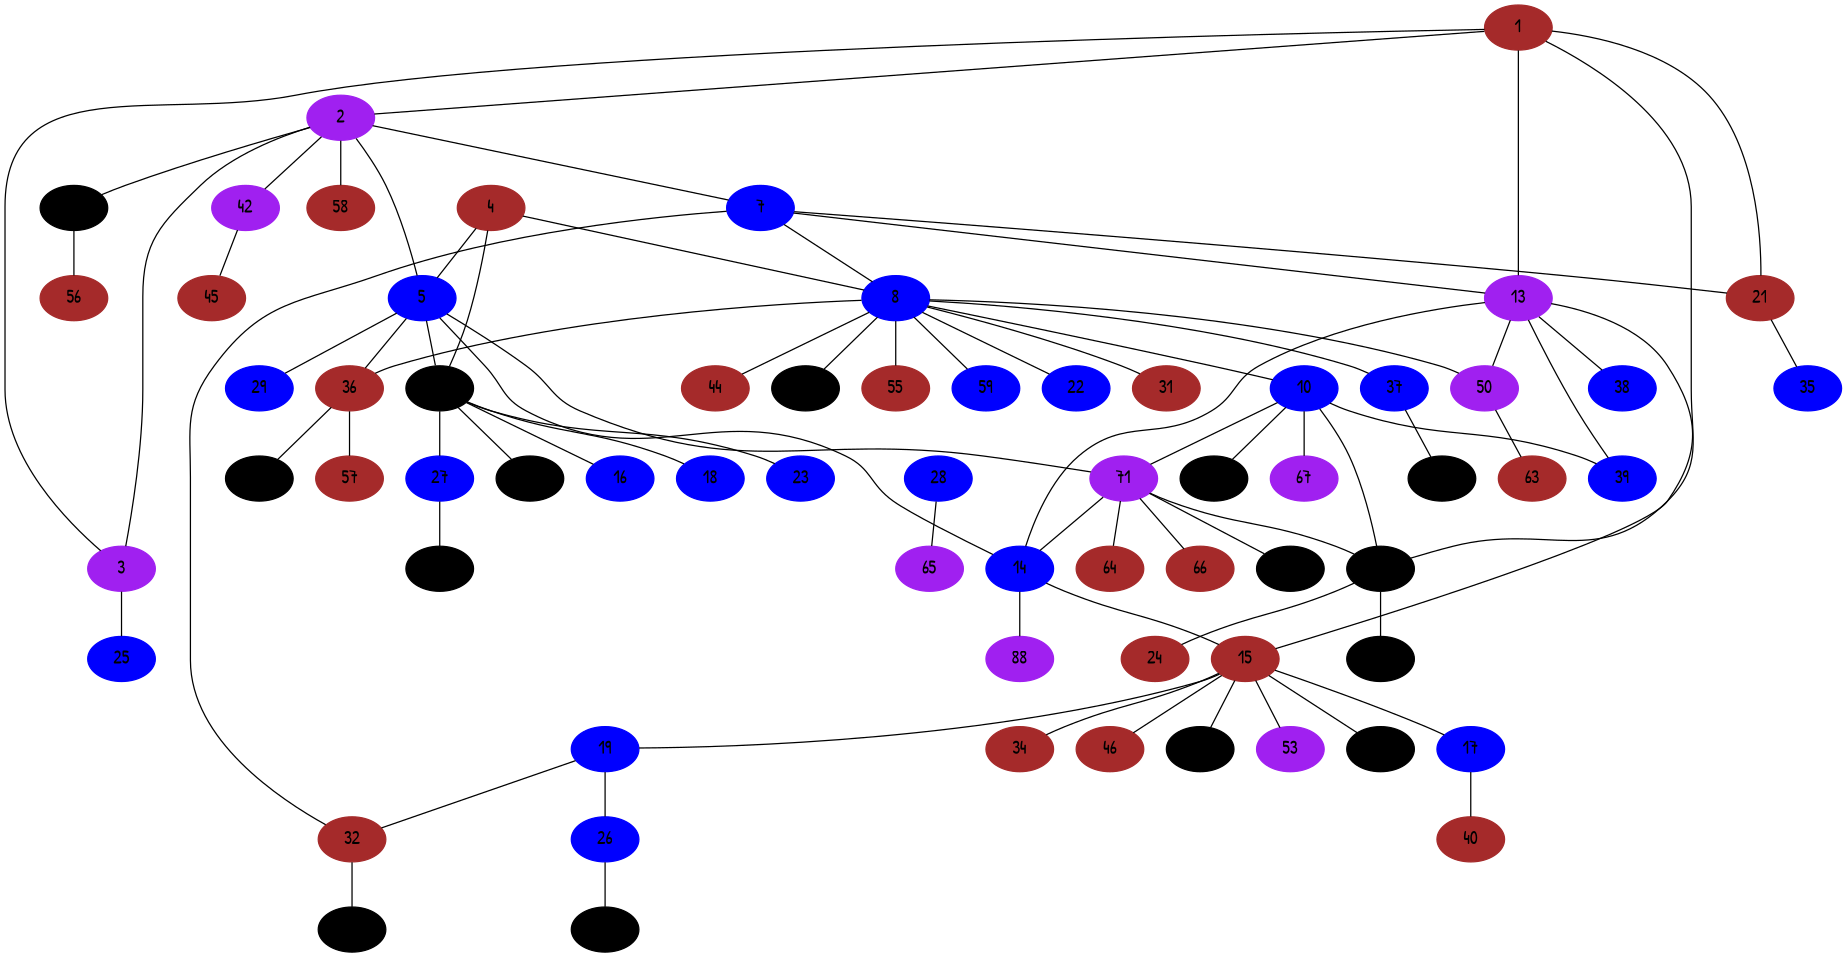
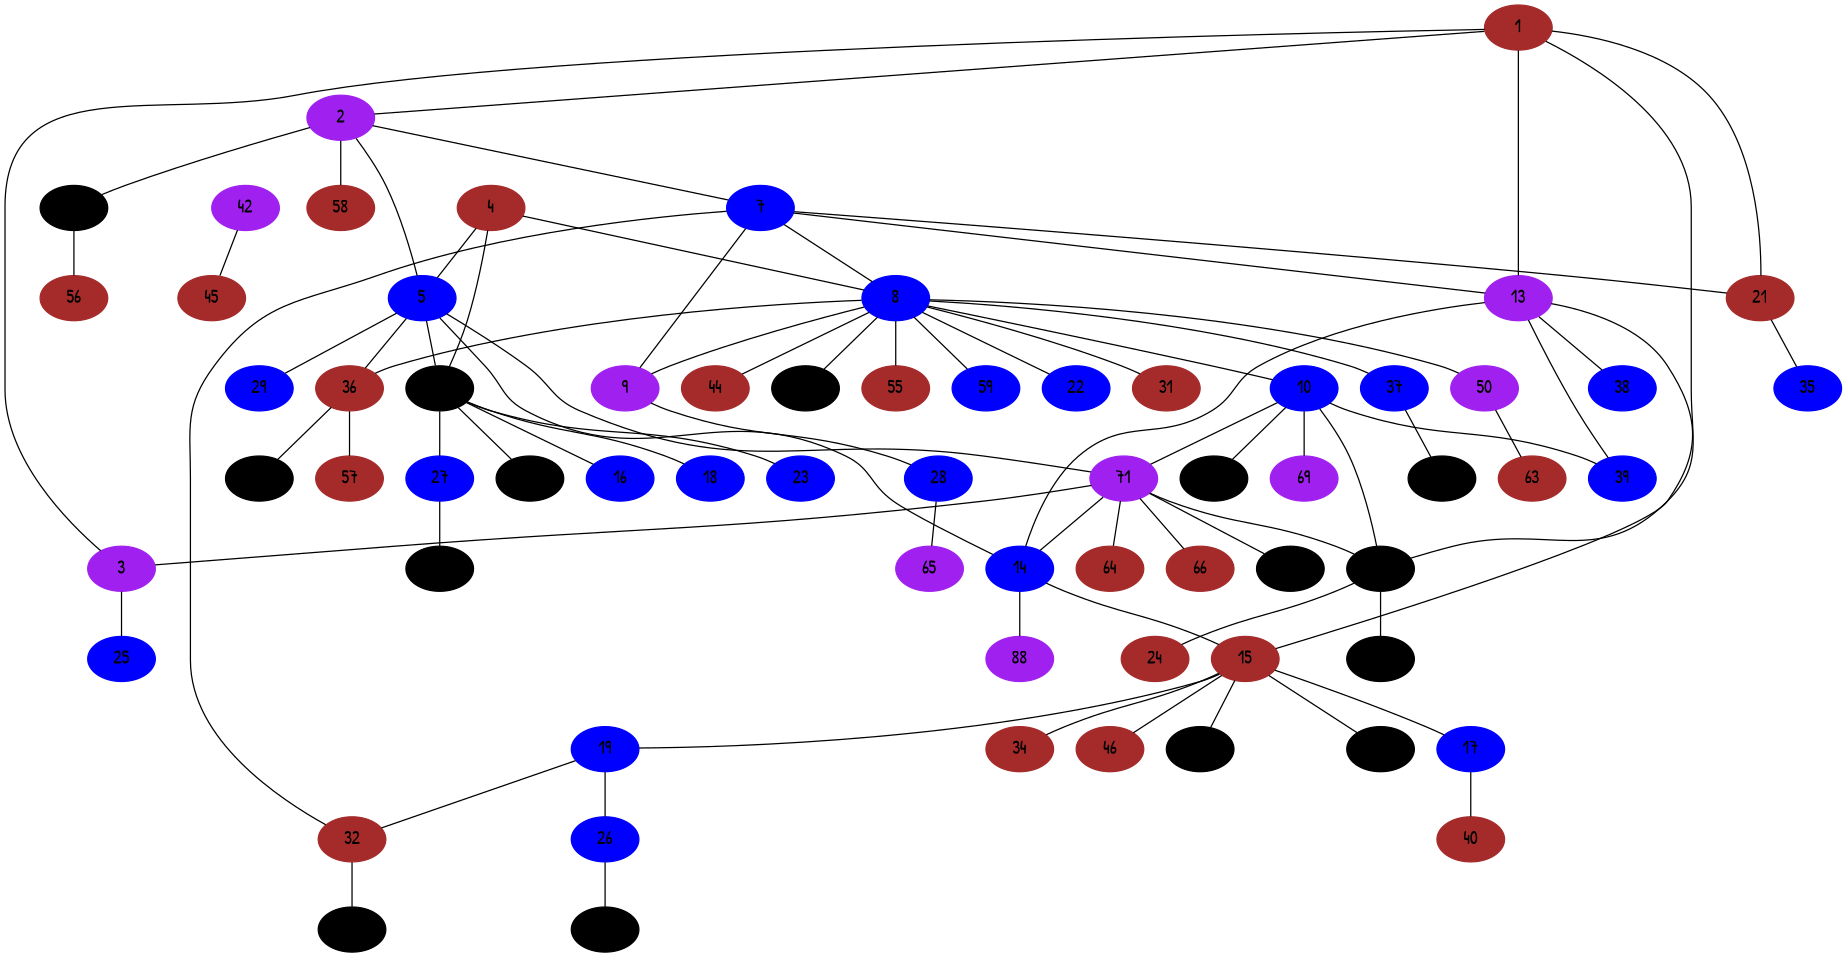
edge "2" -- "42": removed
edge "2" -- "3": now "71" -- "3"
edge "13" -- "50": removed
node "9": added
node "67": label "67" -> "69"
node "53": removed
